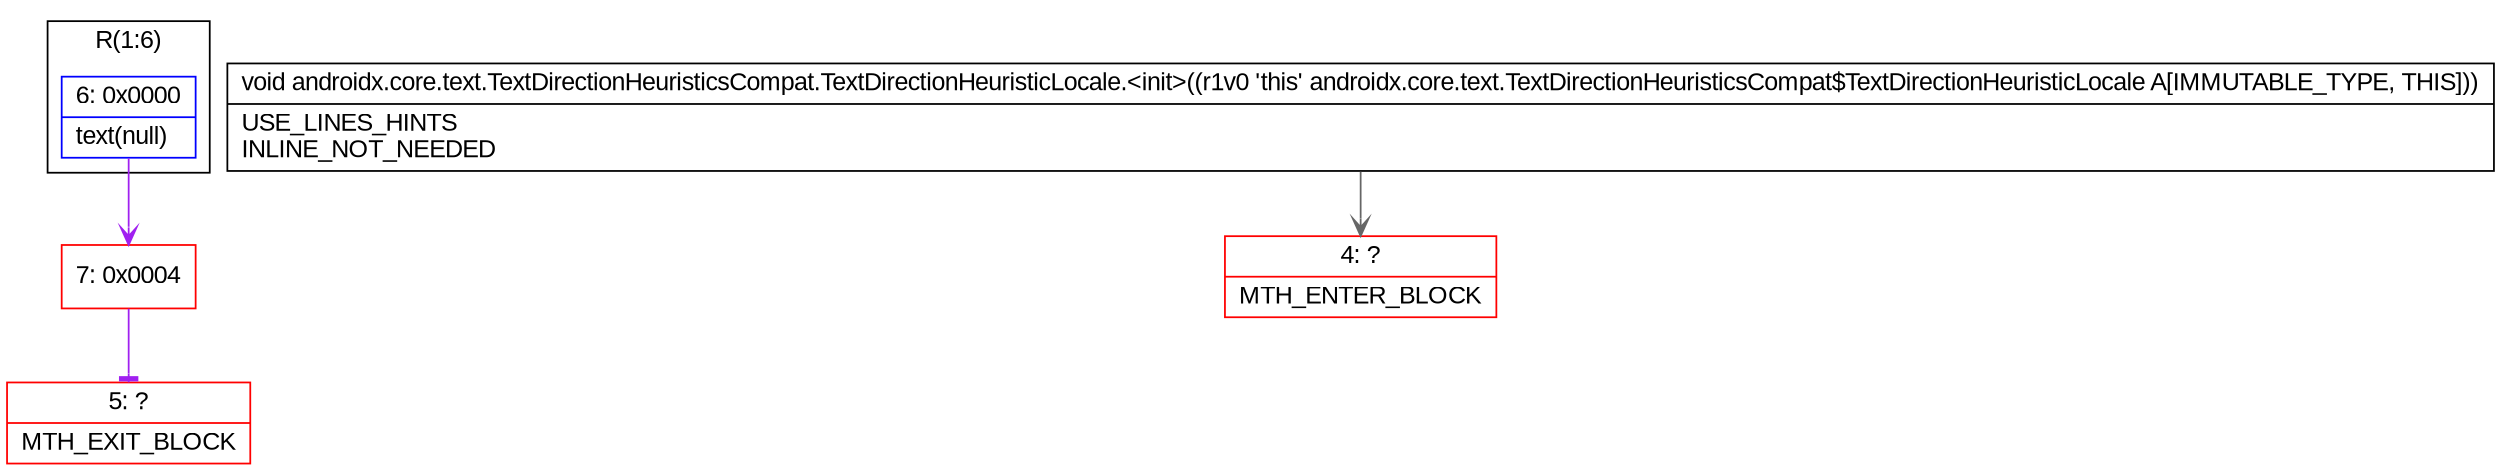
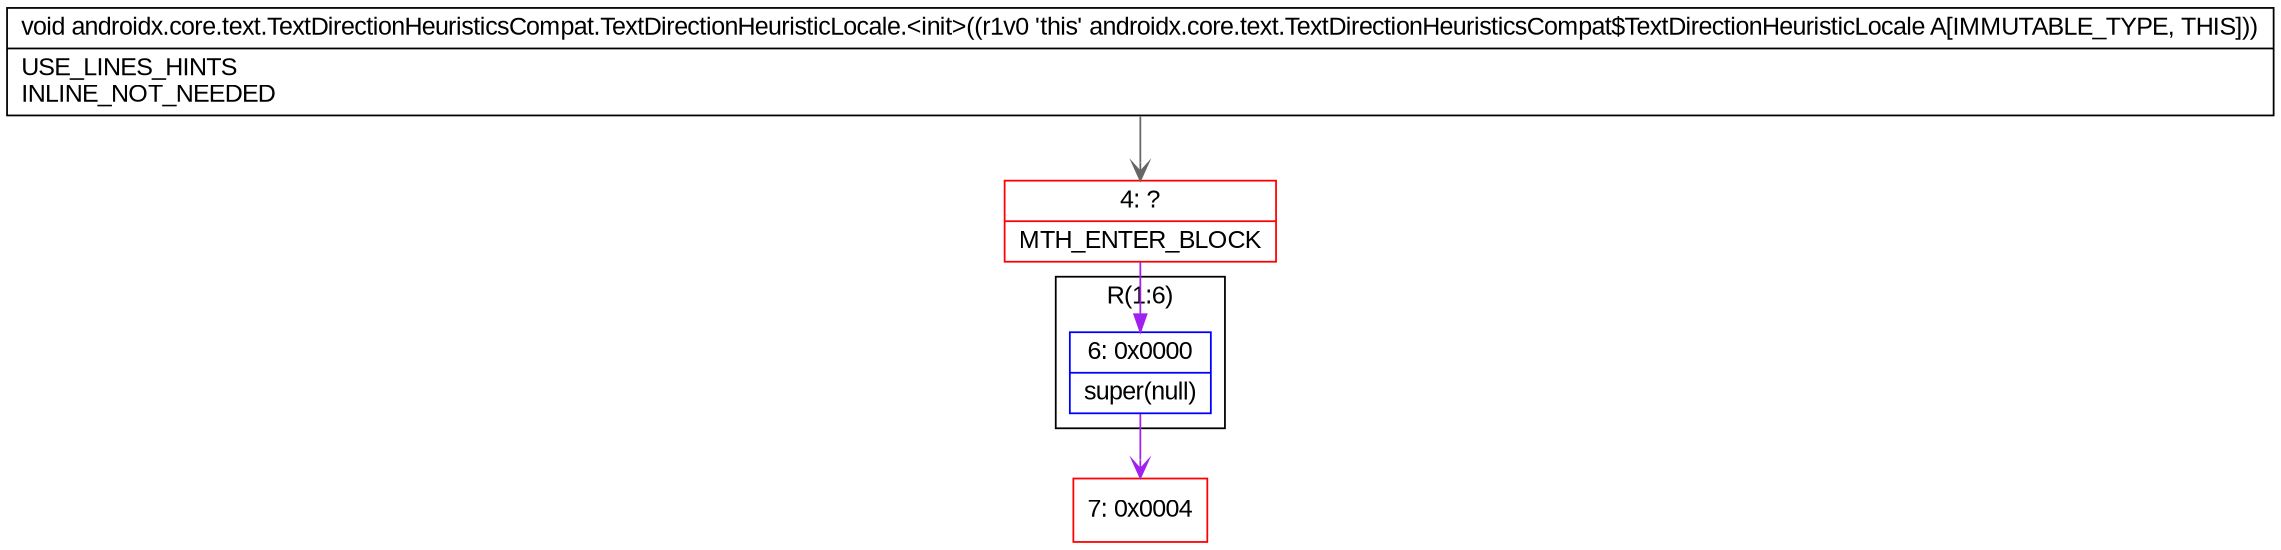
node "6: 0x0000": text "text(null)" -> "super(null)"
edge "4: ?" -> "6: 0x0000": added
node "5: ?": removed
